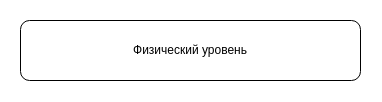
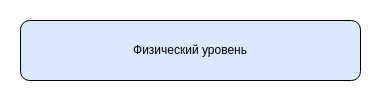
node "Физический уровень": fillcolor #ffffff -> #dae8fc
